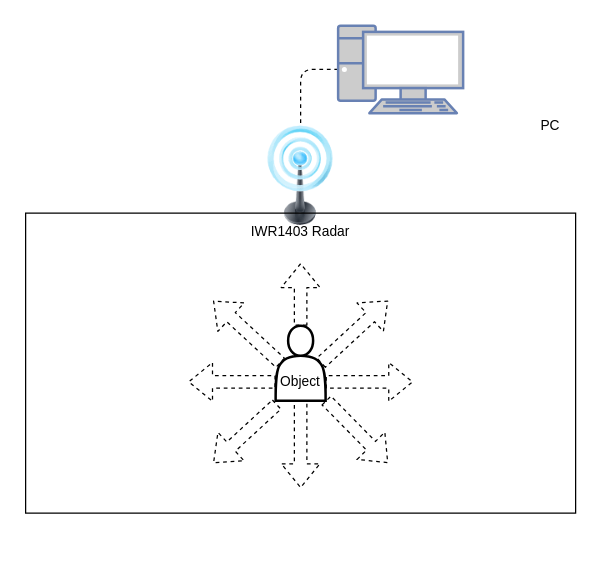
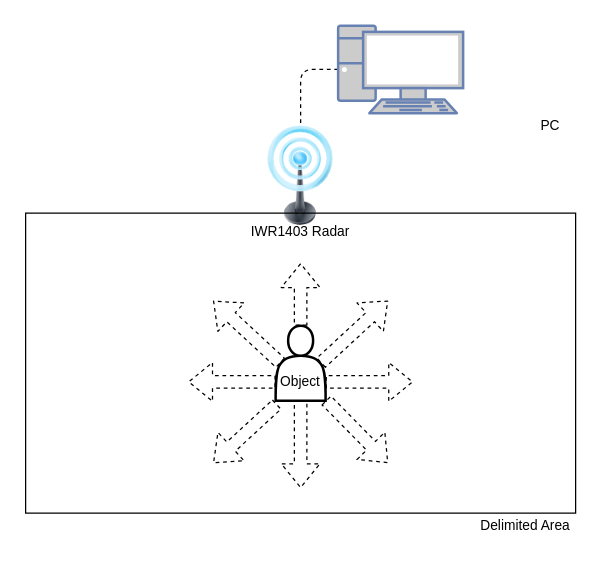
node "Delimited Area": added
